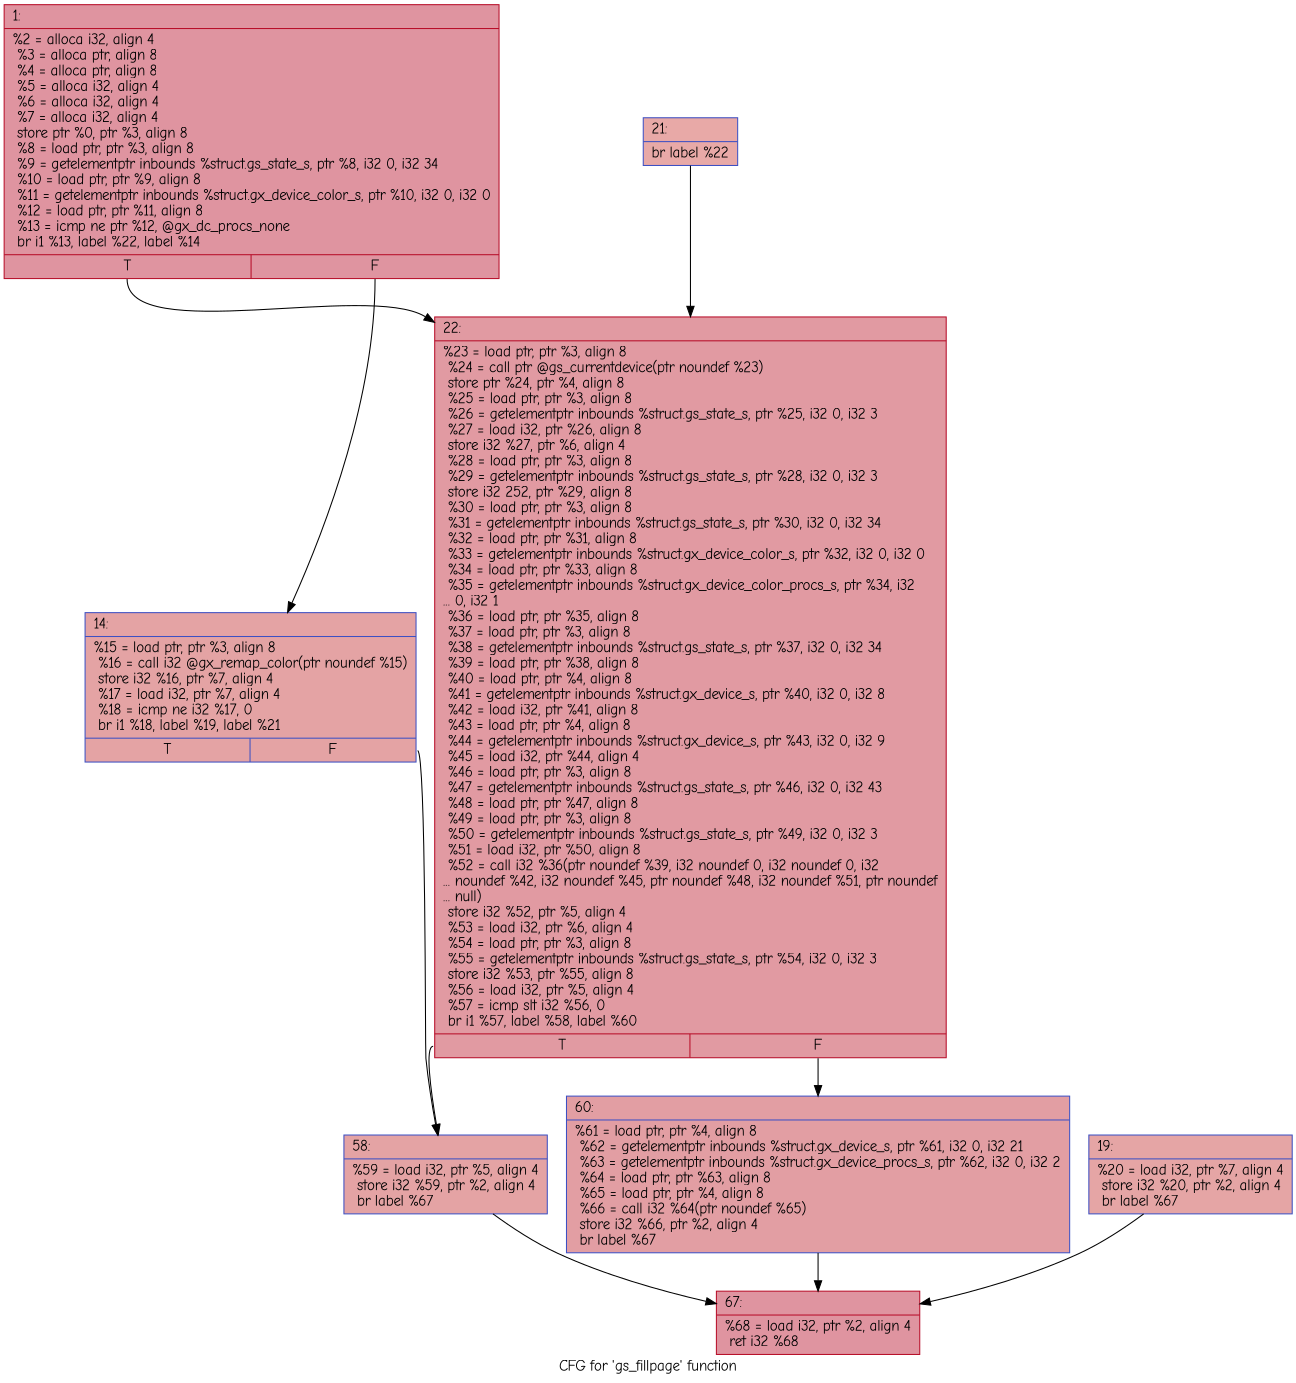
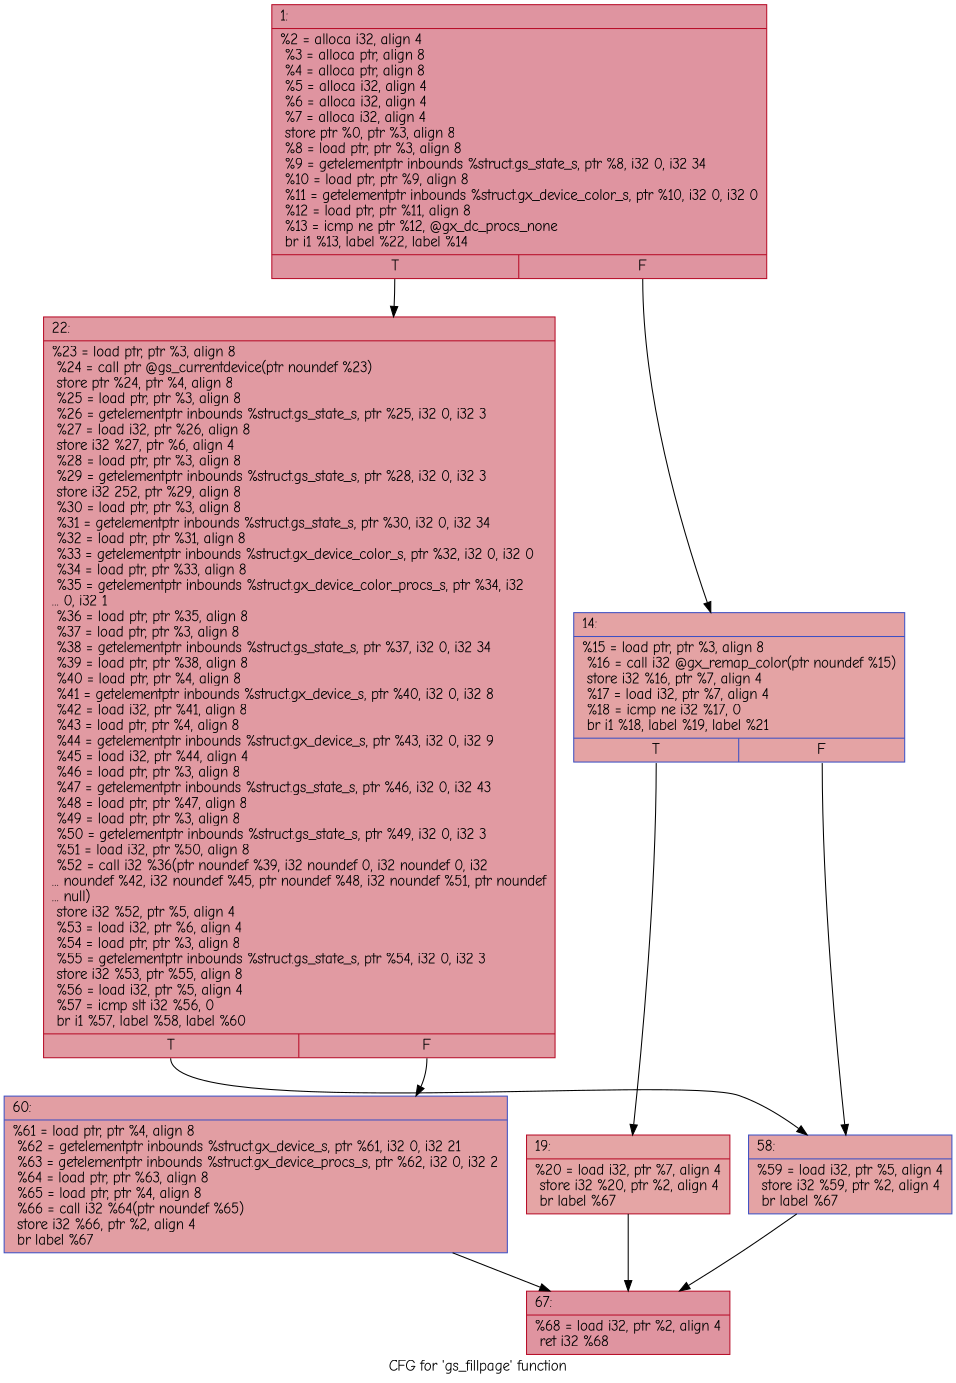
node "21:": removed
edge "14:" -> "19:": added
node "19:": color #3d50c3ff -> #b70d28ff
